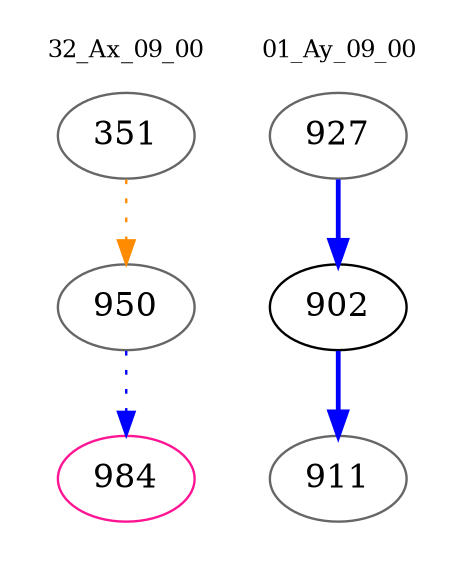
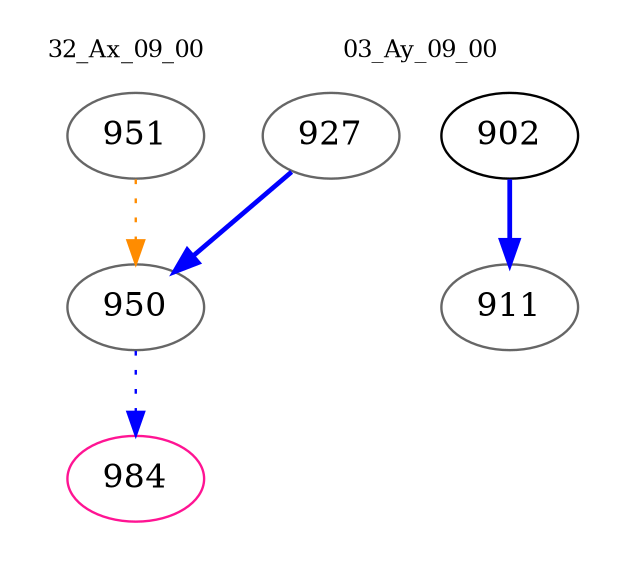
cluster "01_Ay_09_00": label "01_Ay_09_00" -> "03_Ay_09_00"
node "351": label "351" -> "951"
edge "927" -> "902": now "927" -> "950"
